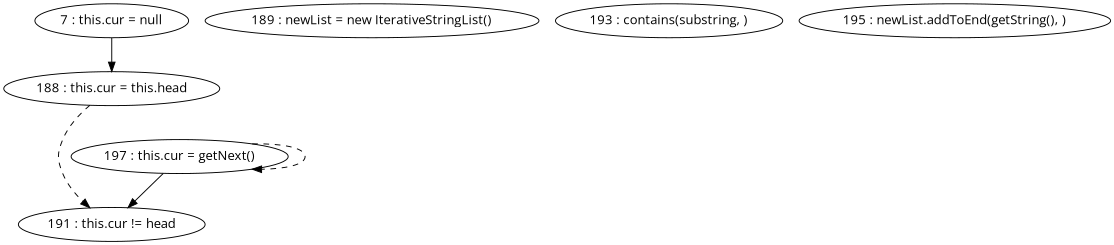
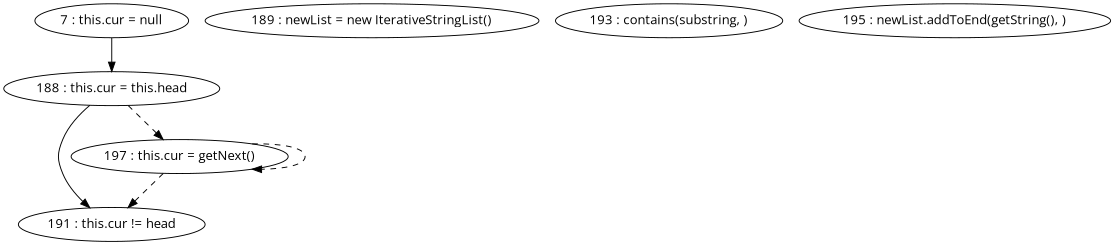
edge "188 : this.cur = this.head" -> "197 : this.cur = getNext()": added
edge "188 : this.cur = this.head" -> "191 : this.cur != head": style dashed -> solid
edge "197 : this.cur = getNext()" -> "191 : this.cur != head": style solid -> dashed
